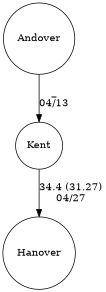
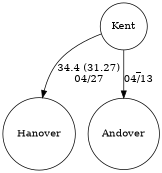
edge "Andover" -> "Kent": reversed
